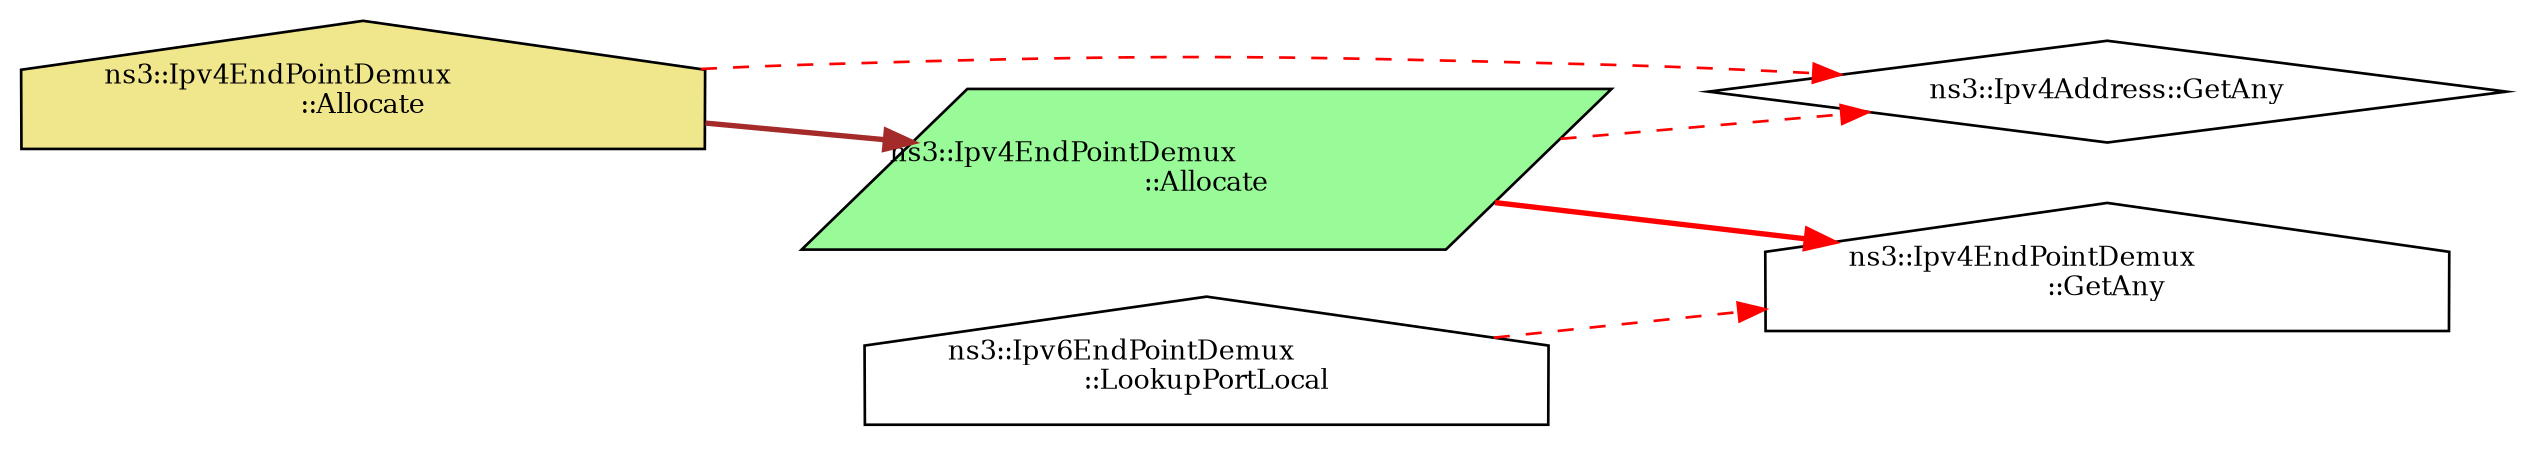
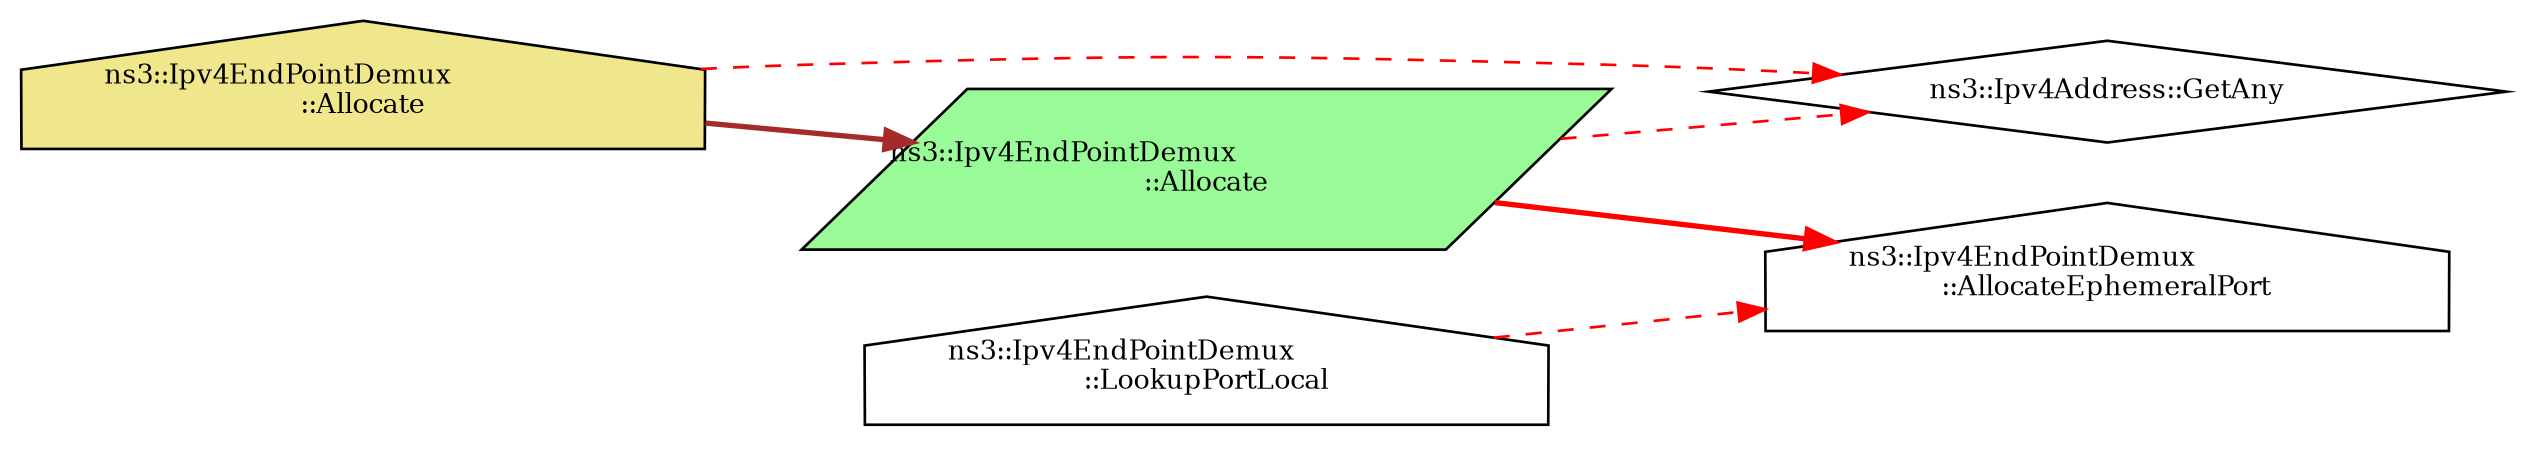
node "ns3::Ipv4EndPointDemux ::GetAny": label "ns3::Ipv4EndPointDemux ::GetAny" -> "ns3::Ipv4EndPointDemux ::AllocateEphemeralPort"
node "ns3::Ipv6EndPointDemux ::LookupPortLocal": label "ns3::Ipv6EndPointDemux ::LookupPortLocal" -> "ns3::Ipv4EndPointDemux ::LookupPortLocal"
